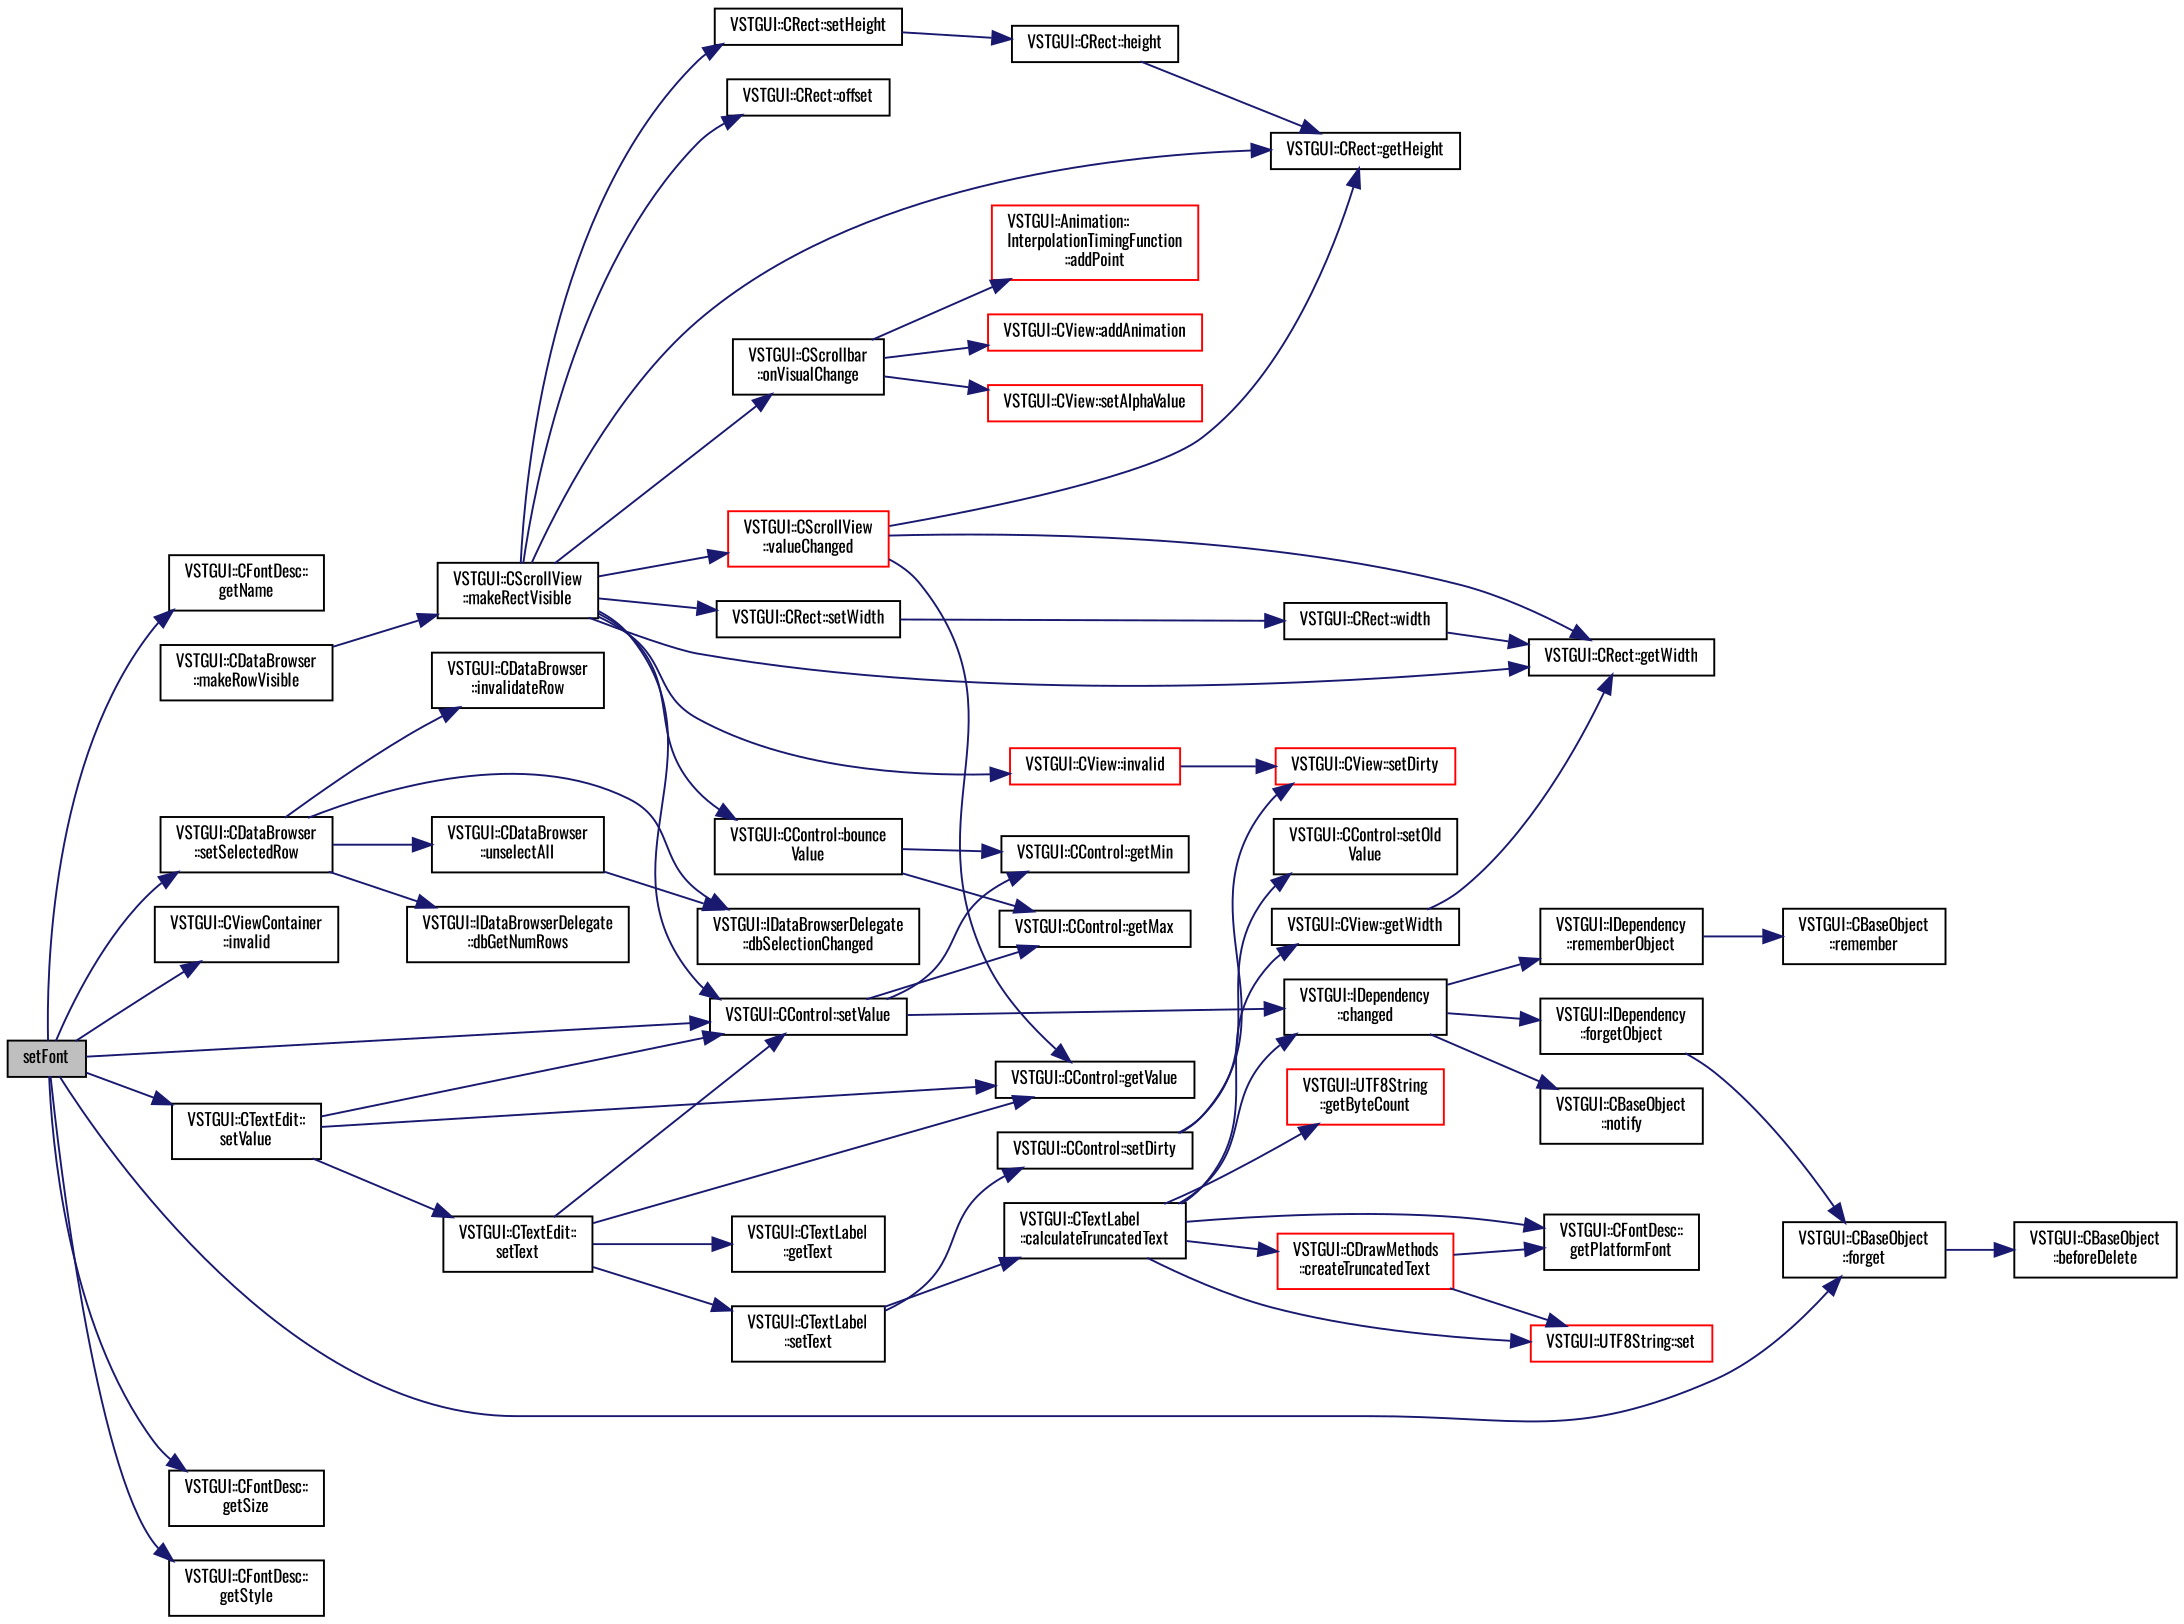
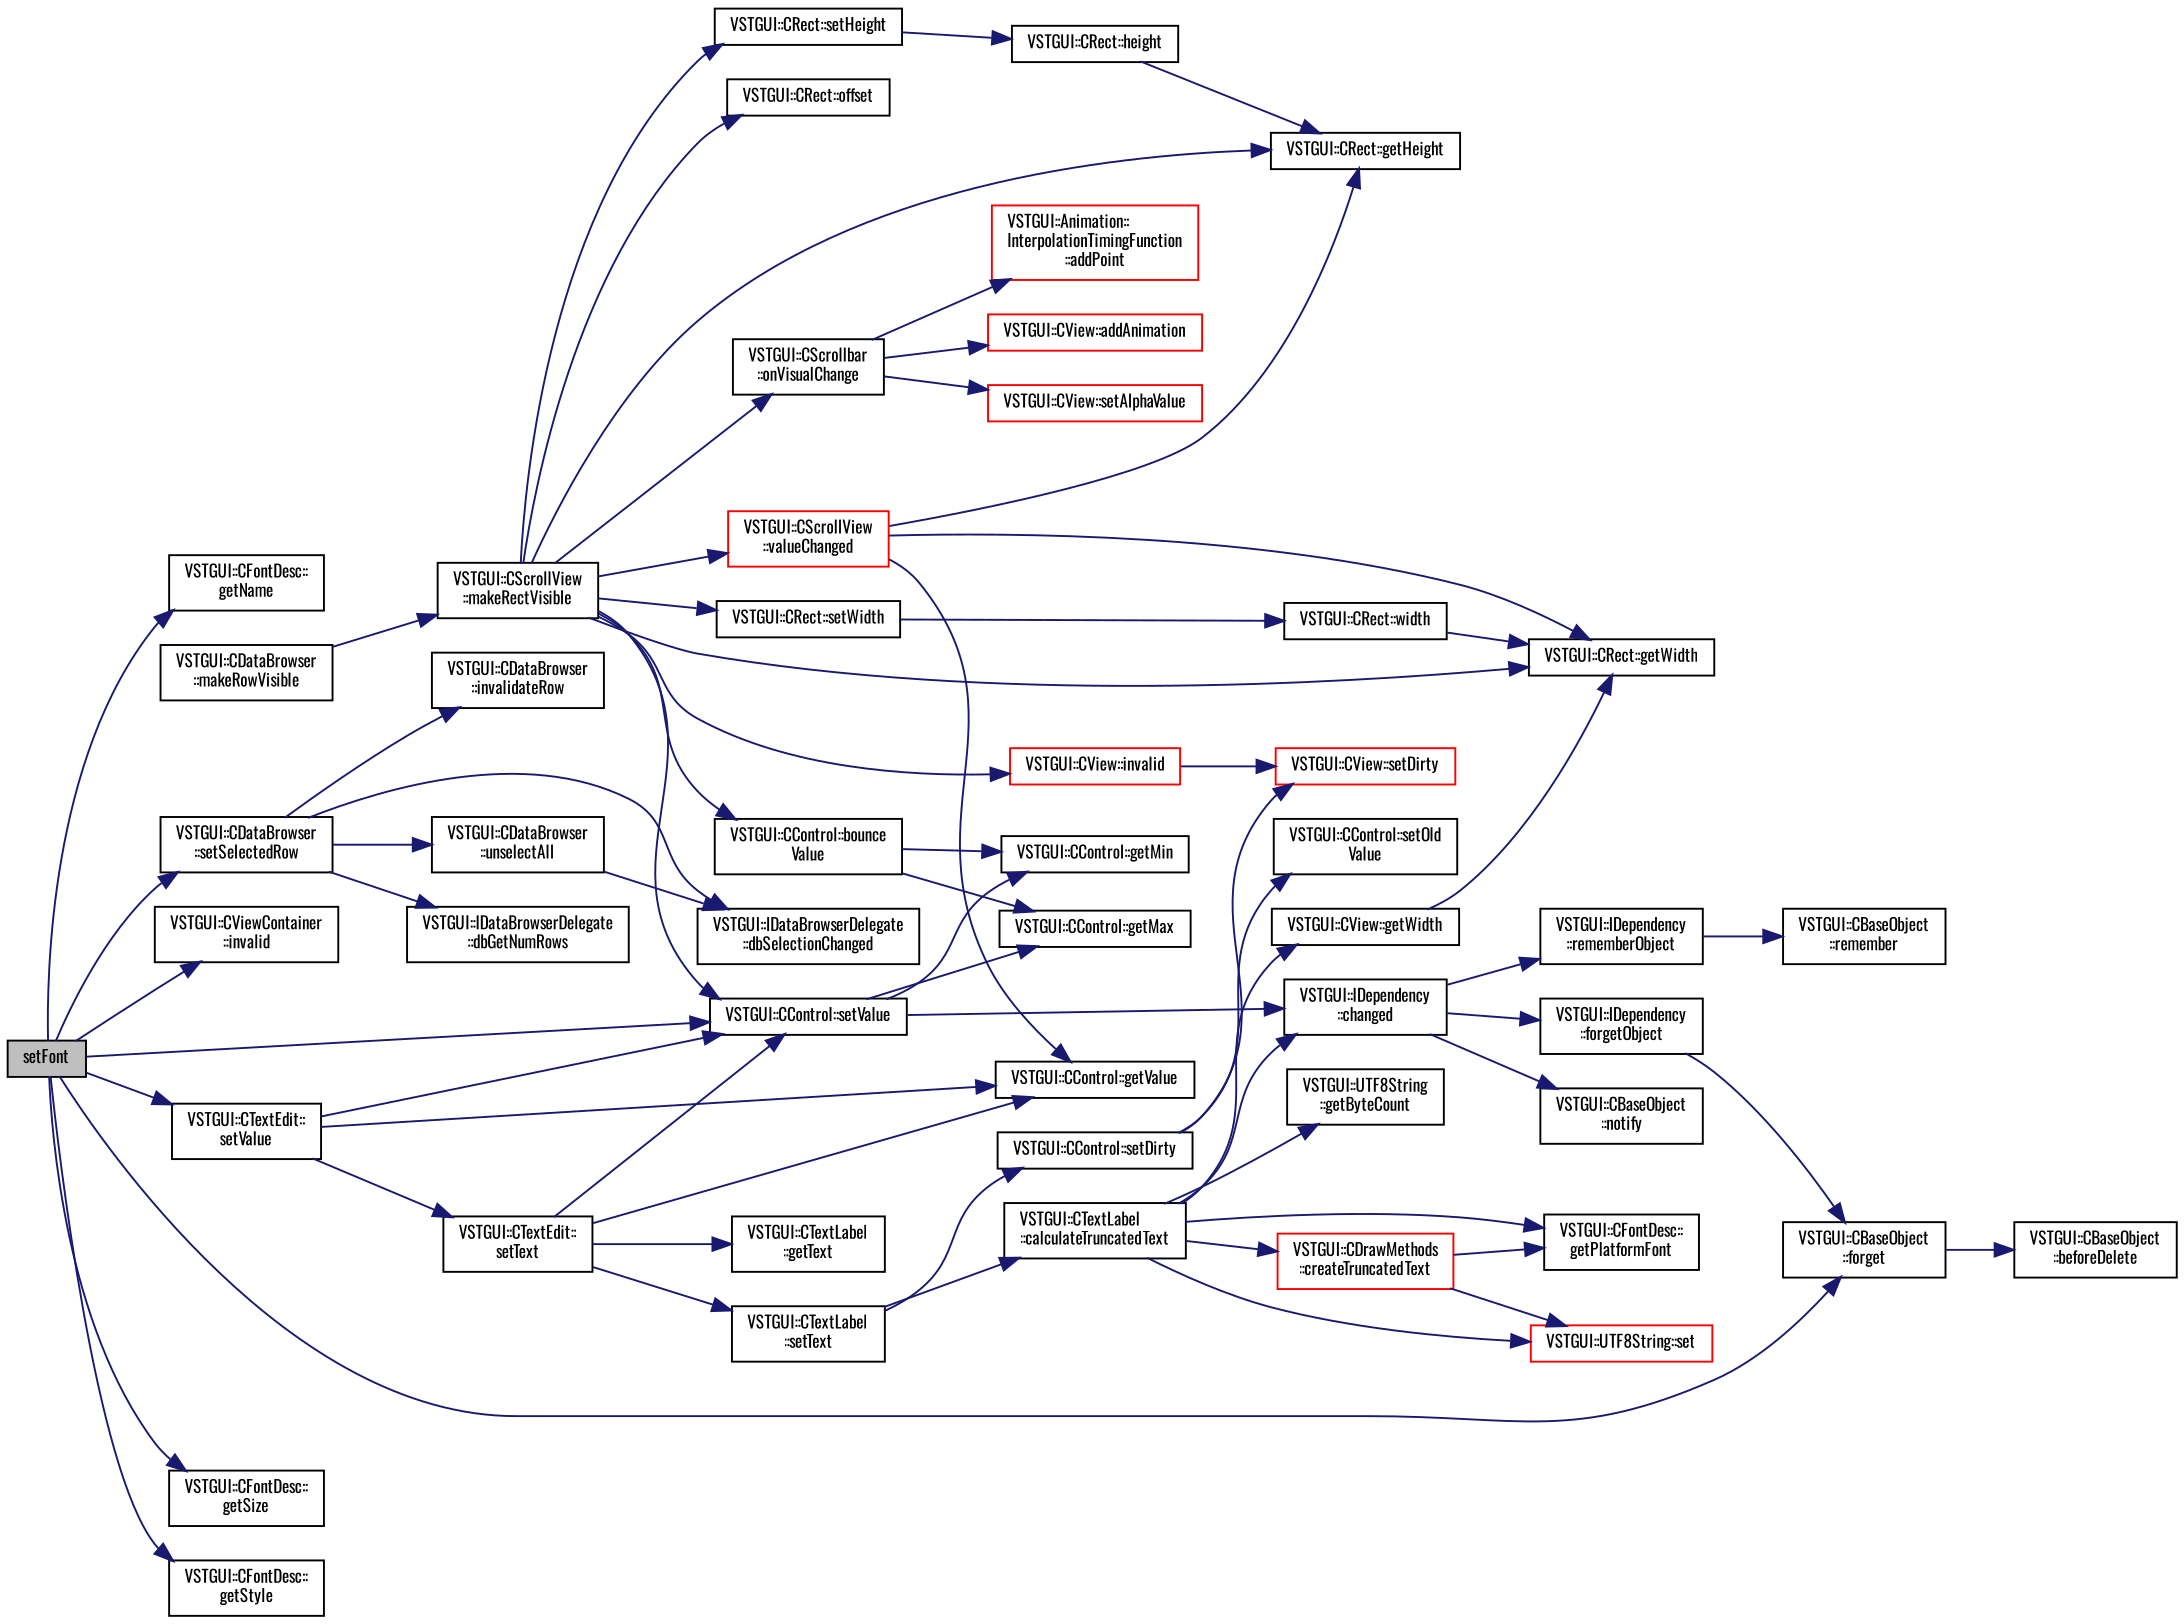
node "VSTGUI::UTF8String ::getByteCount": color red -> black
